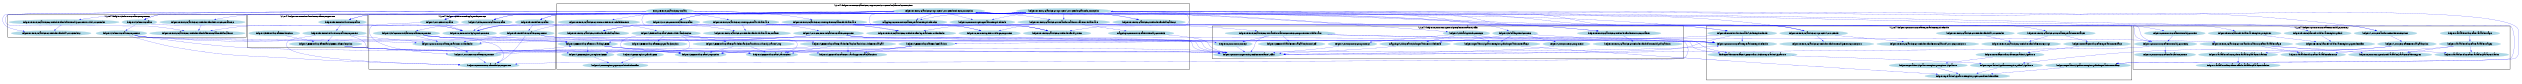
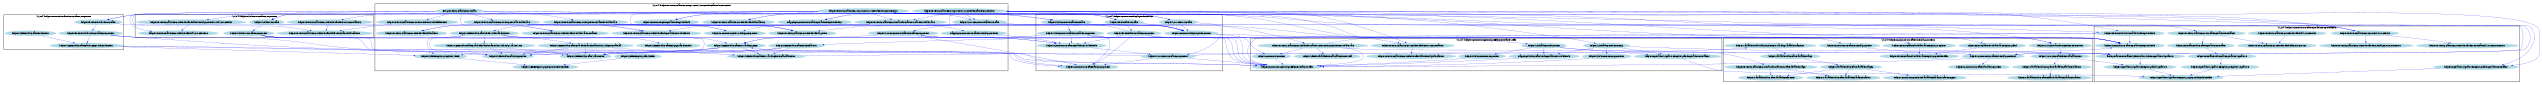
node "helper_VariableUtil_buildCompleteForwardingVariableUsageSet": added
edge "helper_events2ClassicPCM_Transformation_createVariableUsage" -> "helper_Commons_getListOfVariableCharacterisationTypes": removed
